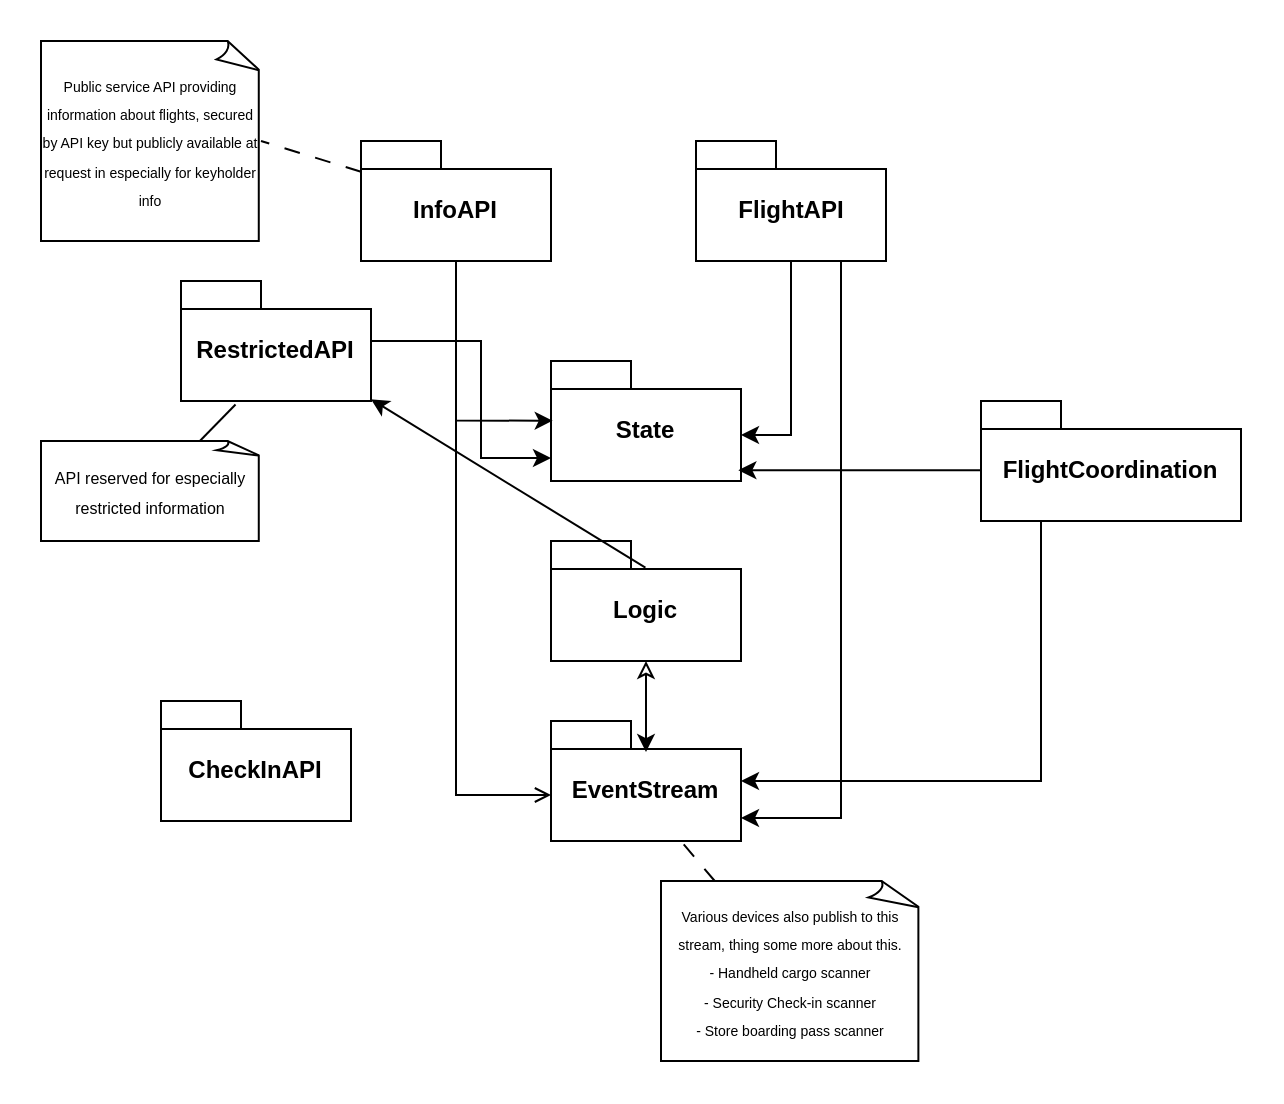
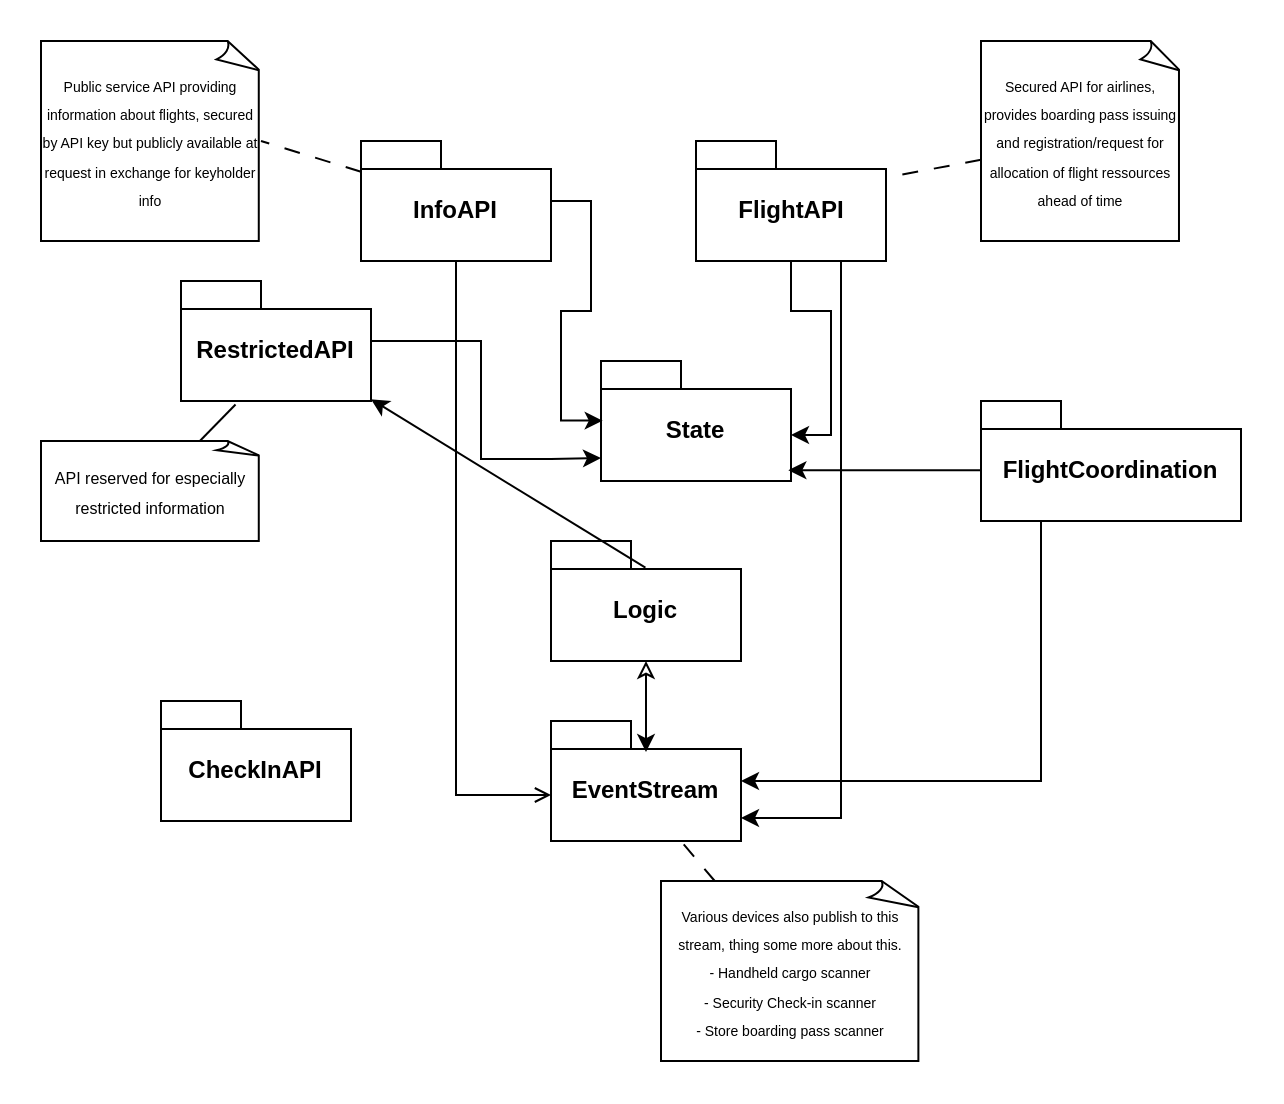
node "Public service API providing information about flights, secured by API key but publicly available at request in especially for keyholder info": label "Public service API providing information about flights, secured by API key but publicly available at request in especially for keyholder info" -> "Public service API providing information about flights, secured by API key but publicly available at request in exchange for keyholder info"
node "Secured API for airlines, provides boarding pass issuing and registration/request for allocation of flight ressources ahead of time": added
edge "Secured API for airlines, provides boarding pass issuing and registration/request for allocation of flight ressources ahead of time" -- "FlightAPI": added
node "State": moved (646, 421) -> (696, 421)
